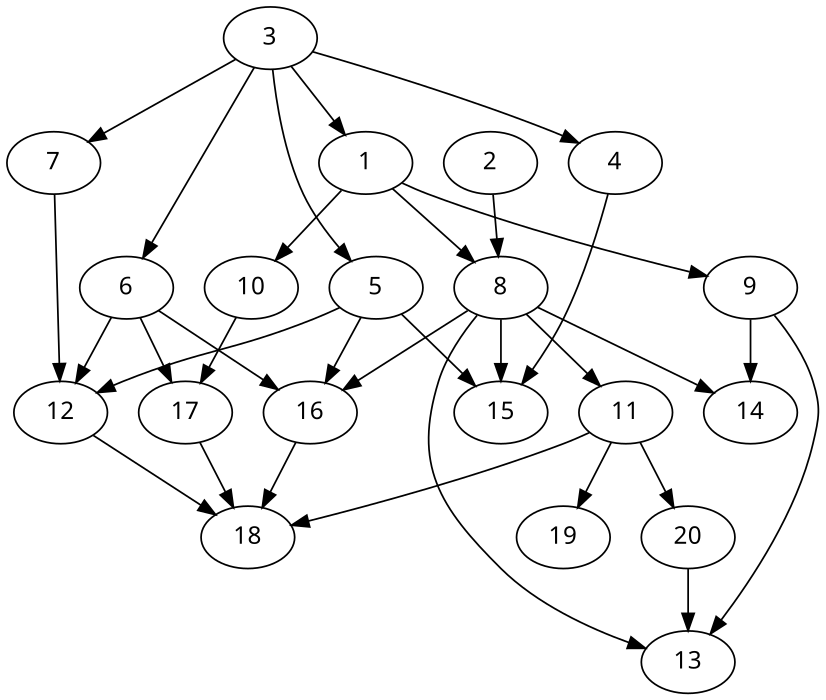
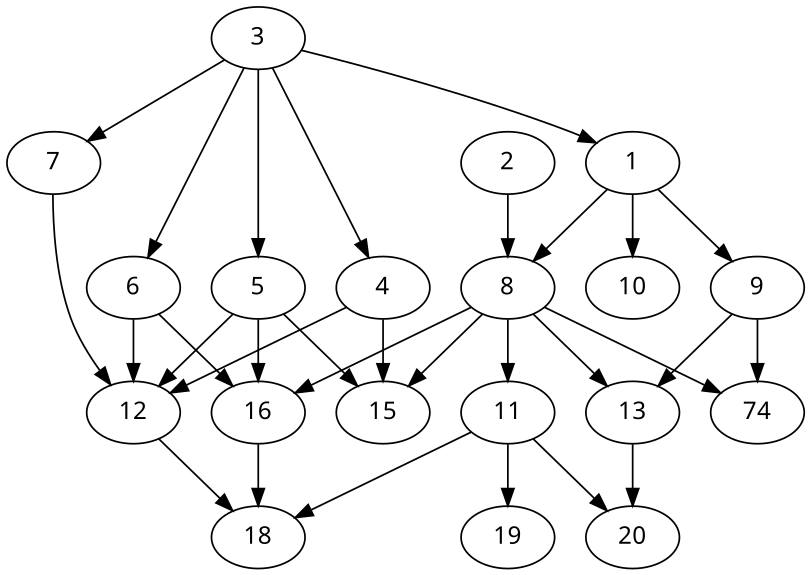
edge "4" -> "12": added
node "17": removed
node "14": label "14" -> "74"
edge "20" -> "13": reversed
